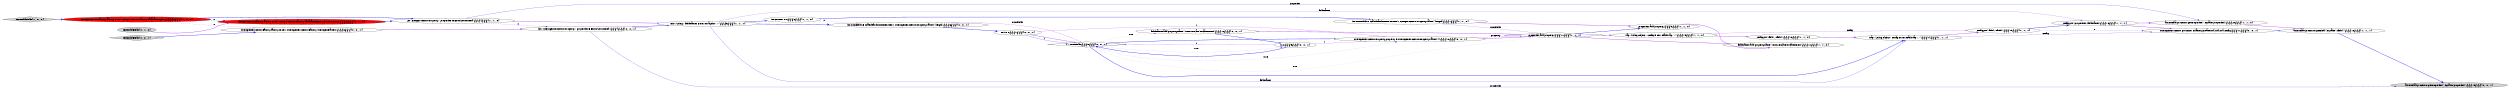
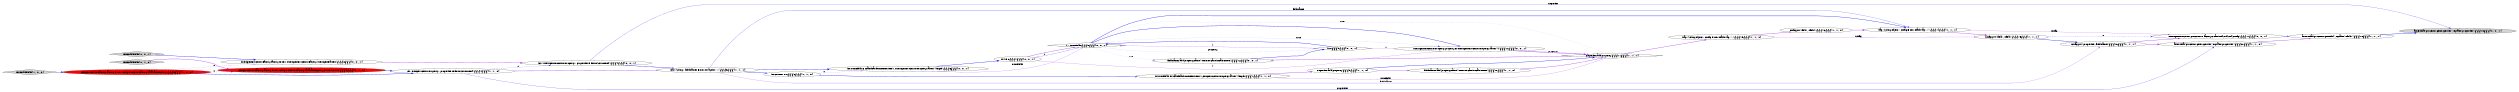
node "testBuildFields['0', '1', '0']": shape ellipse -> diamond
edge "properties.add(property)@@@11@@@['1', '1', '1']" -> "properties.add(property)@@@9@@@['1', '1', '0']": reversed
node "i++@@@9@@@['0', '0', '1']": shape ellipse -> diamond
edge "i < numFields@@@8@@@['0', '0', '1']" -> "i++@@@9@@@['0', '0', '1']": label "true" -> "property"
